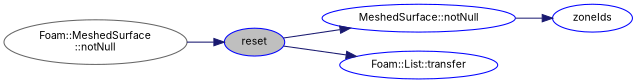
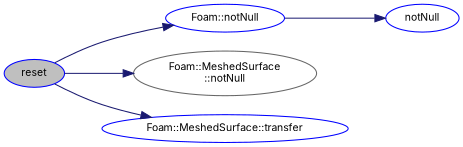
node "MeshedSurface::notNull": label "MeshedSurface::notNull" -> "Foam::notNull"
node "zoneIds": label "zoneIds" -> "notNull"
edge "Foam::MeshedSurface ::notNull" -> "reset": reversed
node "Foam::List::transfer": label "Foam::List::transfer" -> "Foam::MeshedSurface::transfer"
